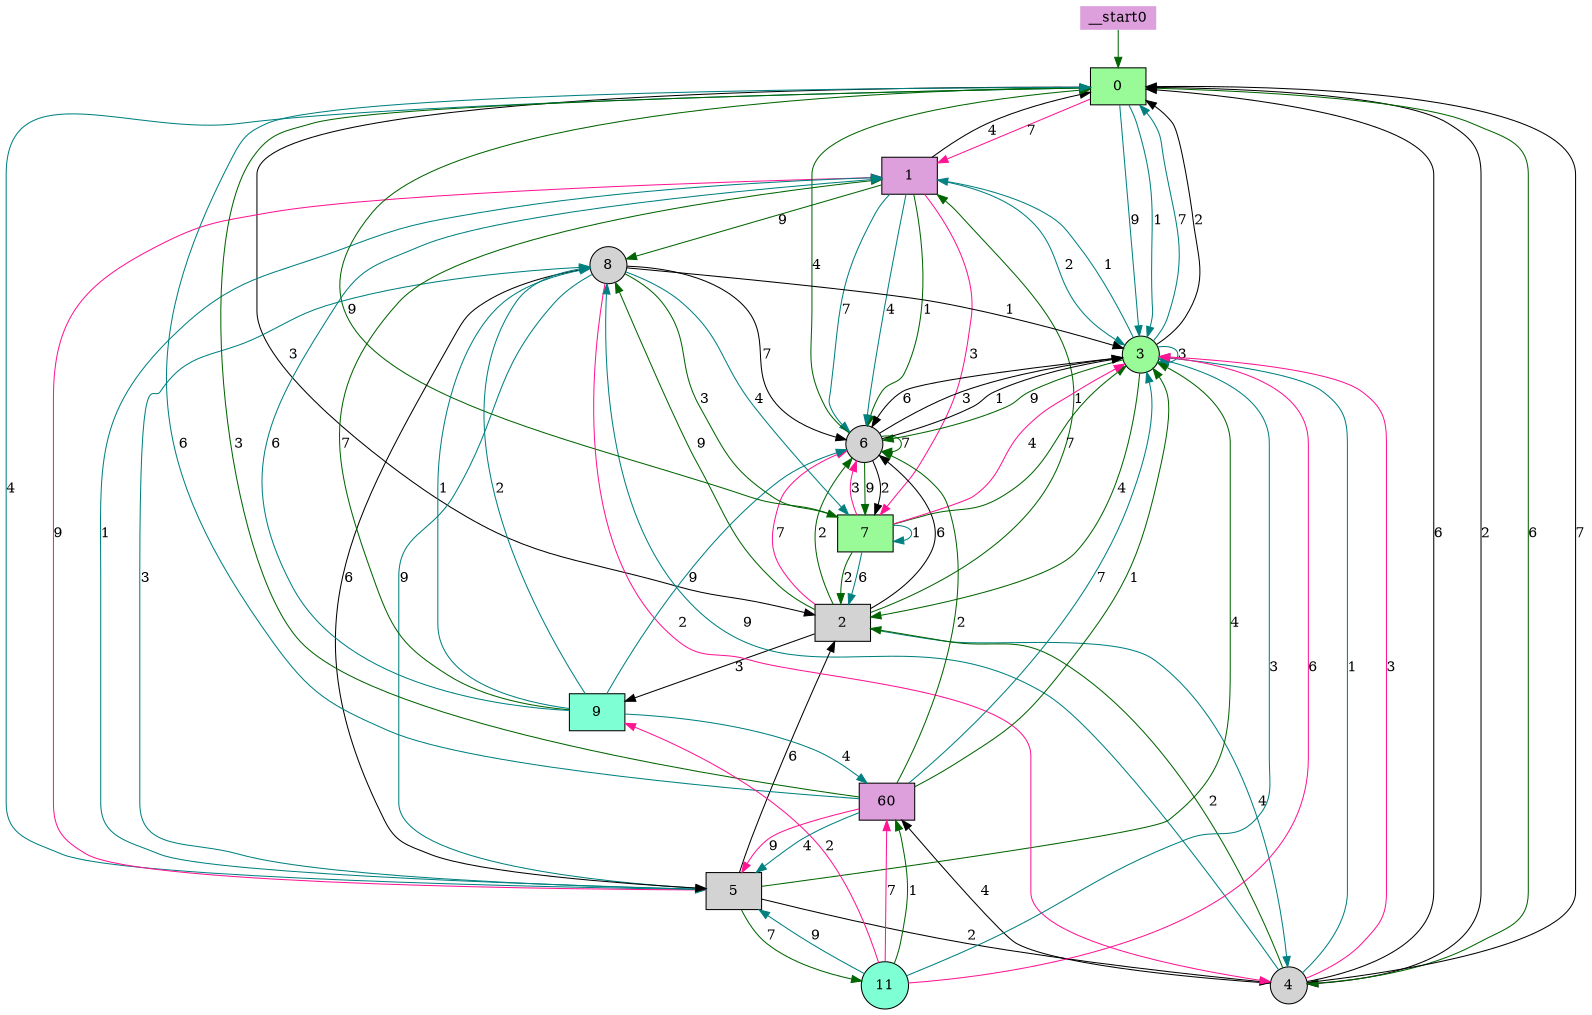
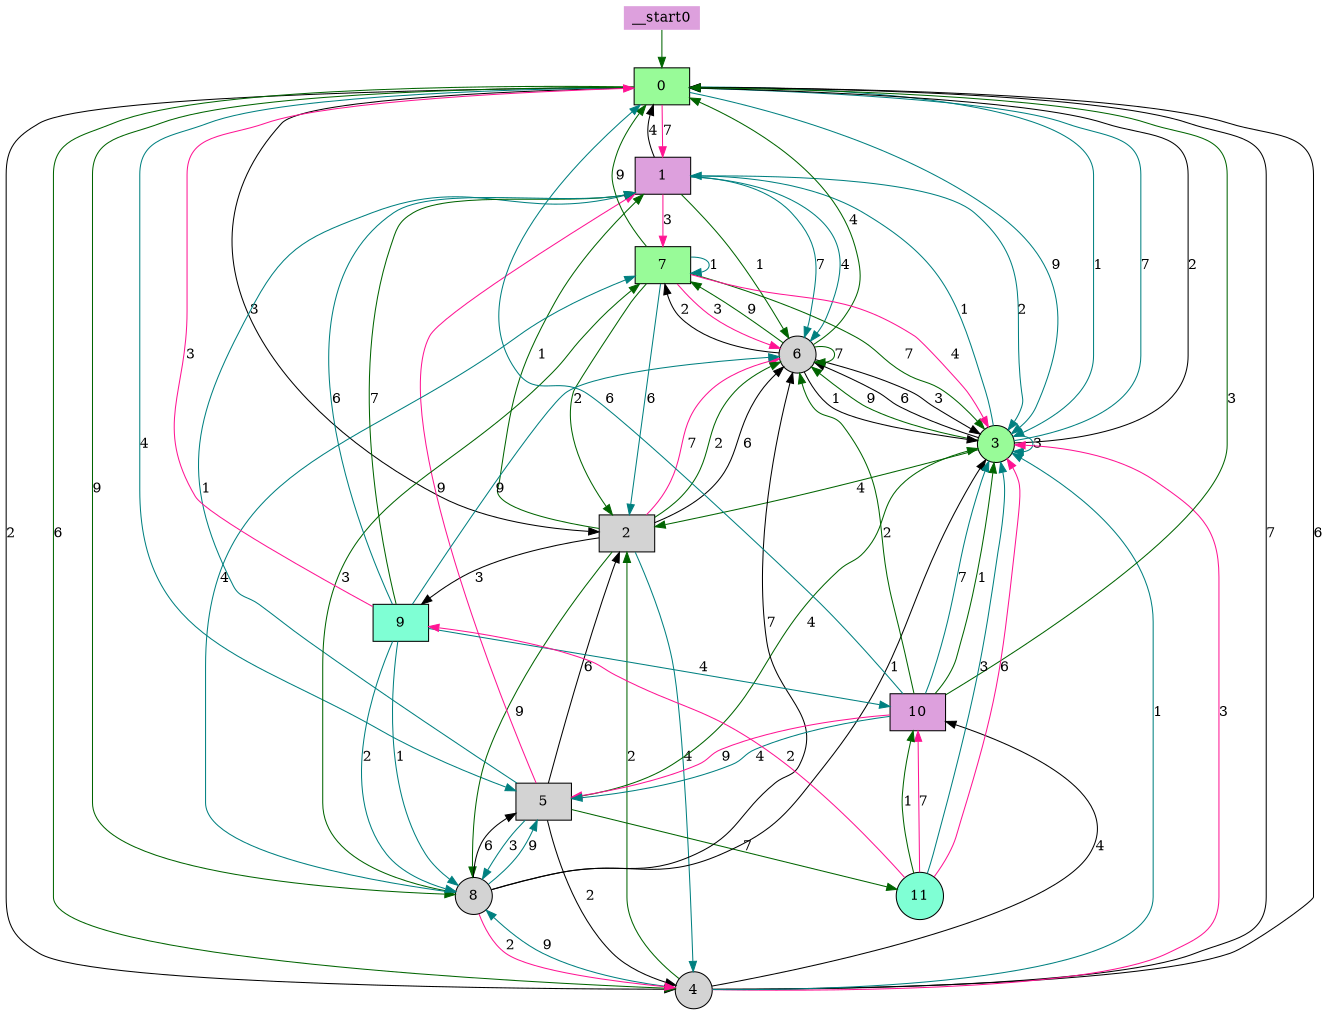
edge "9" -> "0": added, label "3"
edge "1" -> "8": now "0" -> "8"
node "60": label "60" -> "10"
edge "11" -> "5": removed, label "9"
